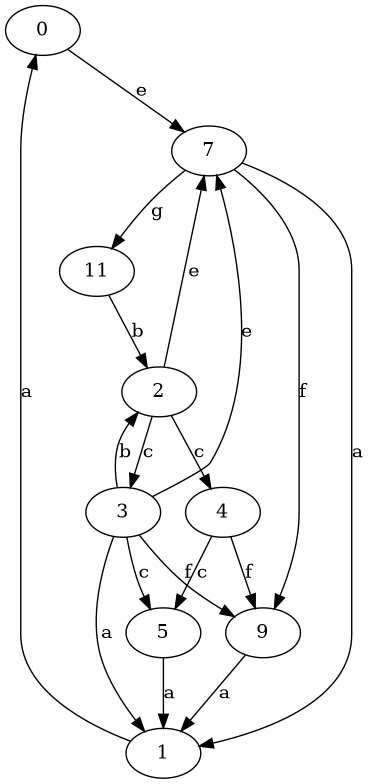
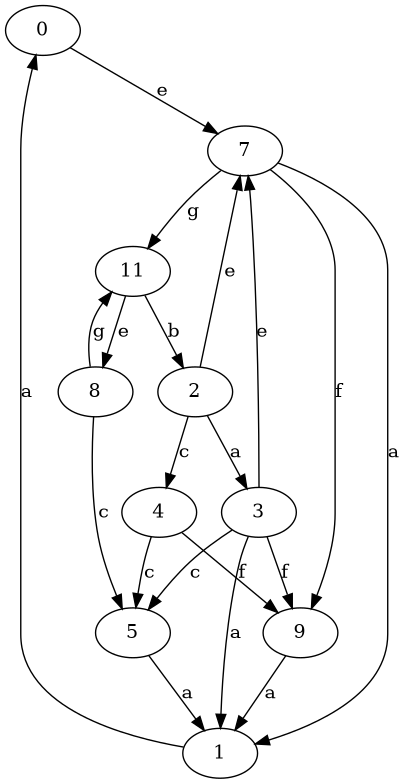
node "8": added
edge "2" -> "3": label "c" -> "a"
edge "3" -> "2": removed, label "b"
